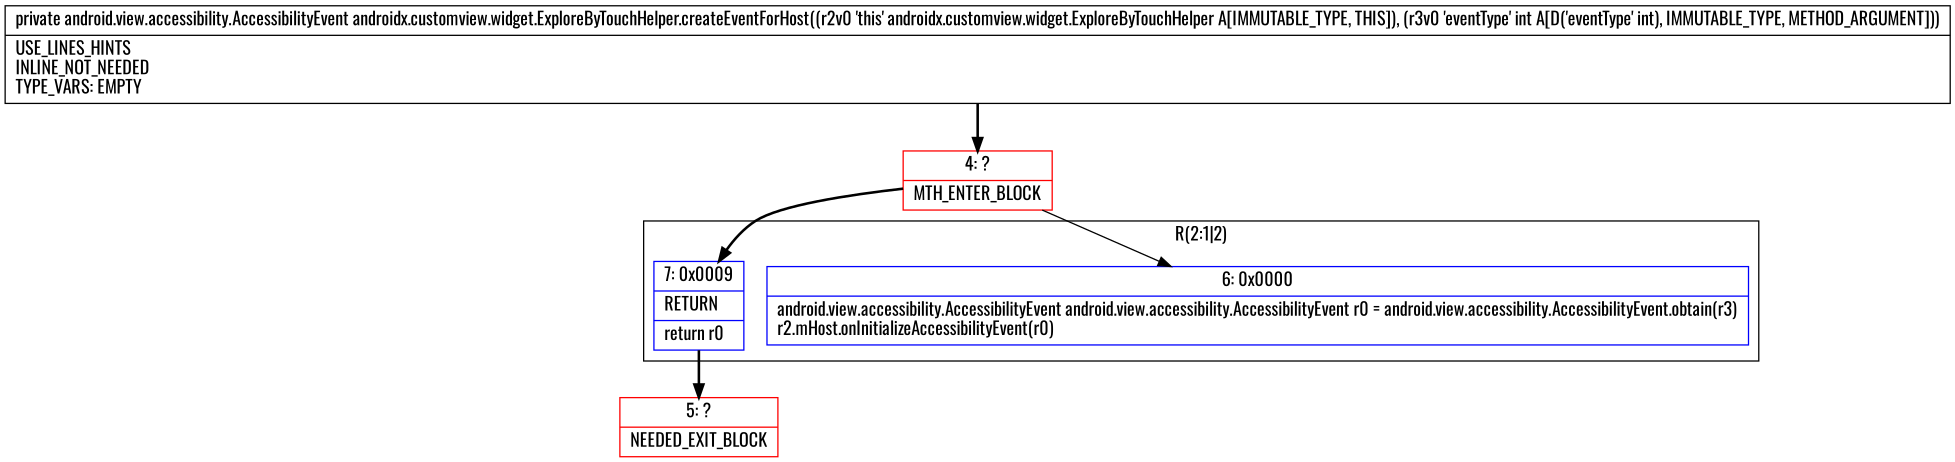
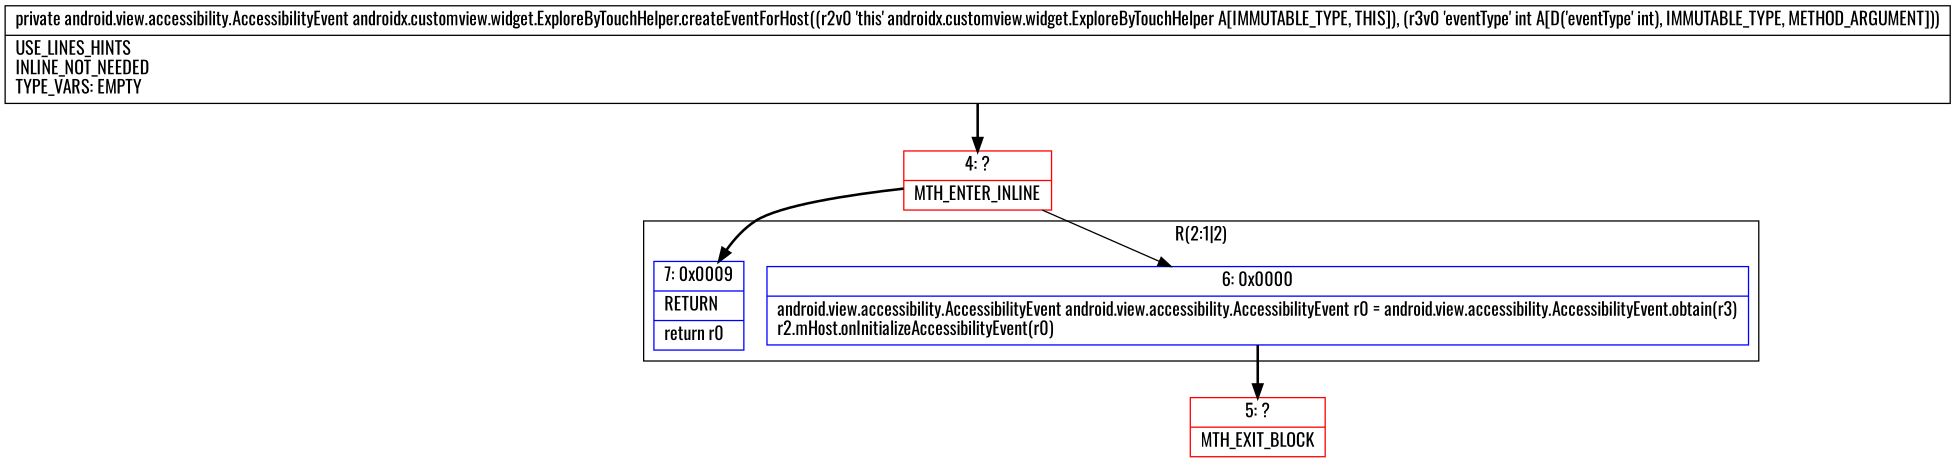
node "4: ?": text "MTH_ENTER_BLOCK" -> "MTH_ENTER_INLINE"
edge "7: 0x0009" -> "5: ?": now "6: 0x0000" -> "5: ?"
node "5: ?": text "NEEDED_EXIT_BLOCK" -> "MTH_EXIT_BLOCK"
